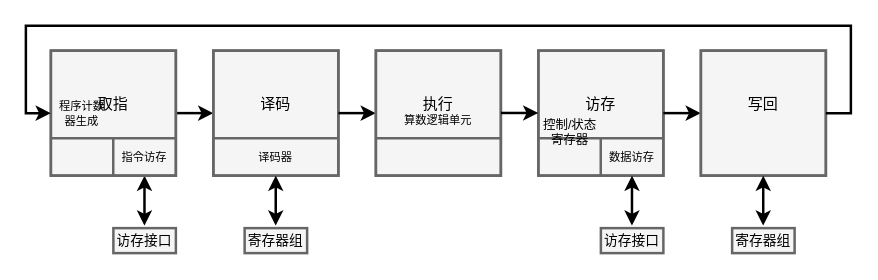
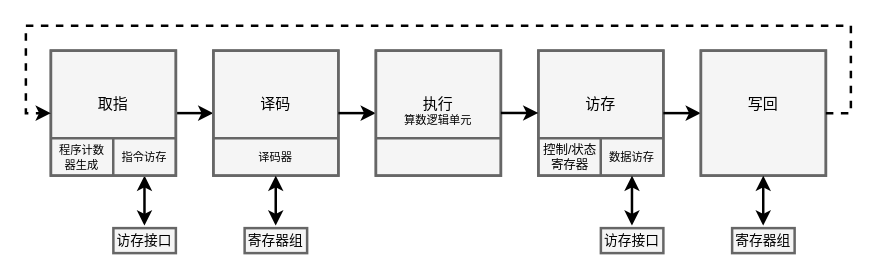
edge "写回" -> "取指": style solid -> dashed
node "程序计数器生成": moved (82, 113) -> (82, 157)
node "控制/状态 寄存器": moved (570, 132) -> (570, 157)
